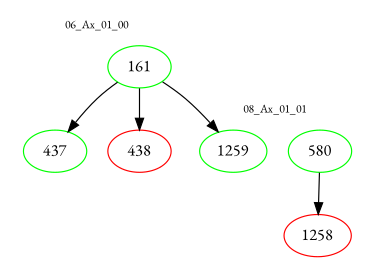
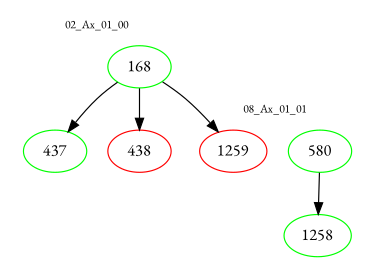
cluster "06_Ax_01_00": label "06_Ax_01_00" -> "02_Ax_01_00"
node "161": label "161" -> "168"
node "1259": color green -> red
node "1258": color red -> green
